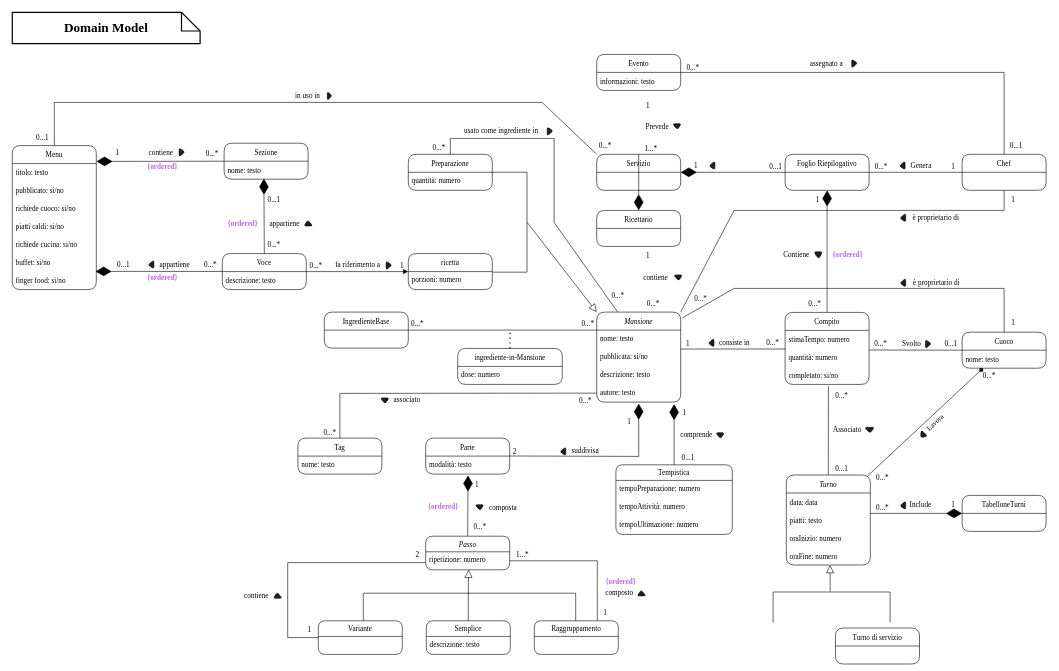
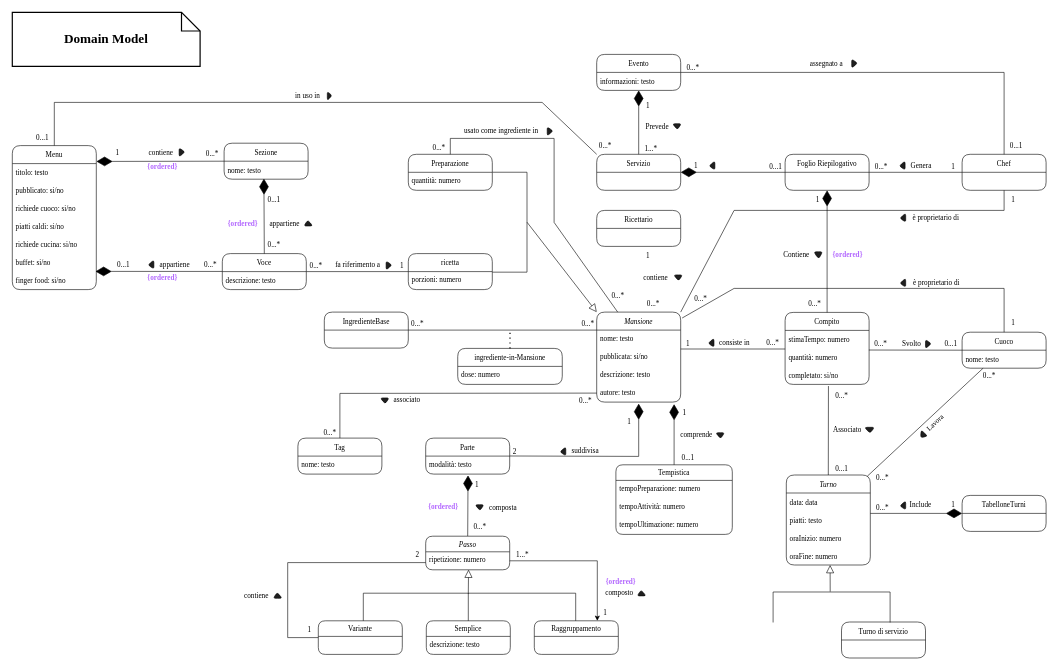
node "Domain Model": size 188x31 -> 188x54
edge "Servizio" -> "Ricettario": now "Servizio" -> "informazioni: testo"
edge "Voce" -> "ricetta": arrowhead block -> none
edge "Turno" -> "Cuoco": arrowhead diamond -> none
edge "ripetizione: numero" -- "Raggruppamento": arrowhead none -> classic
node "Turno di servizio": moved (878, 646) -> (884, 640)
